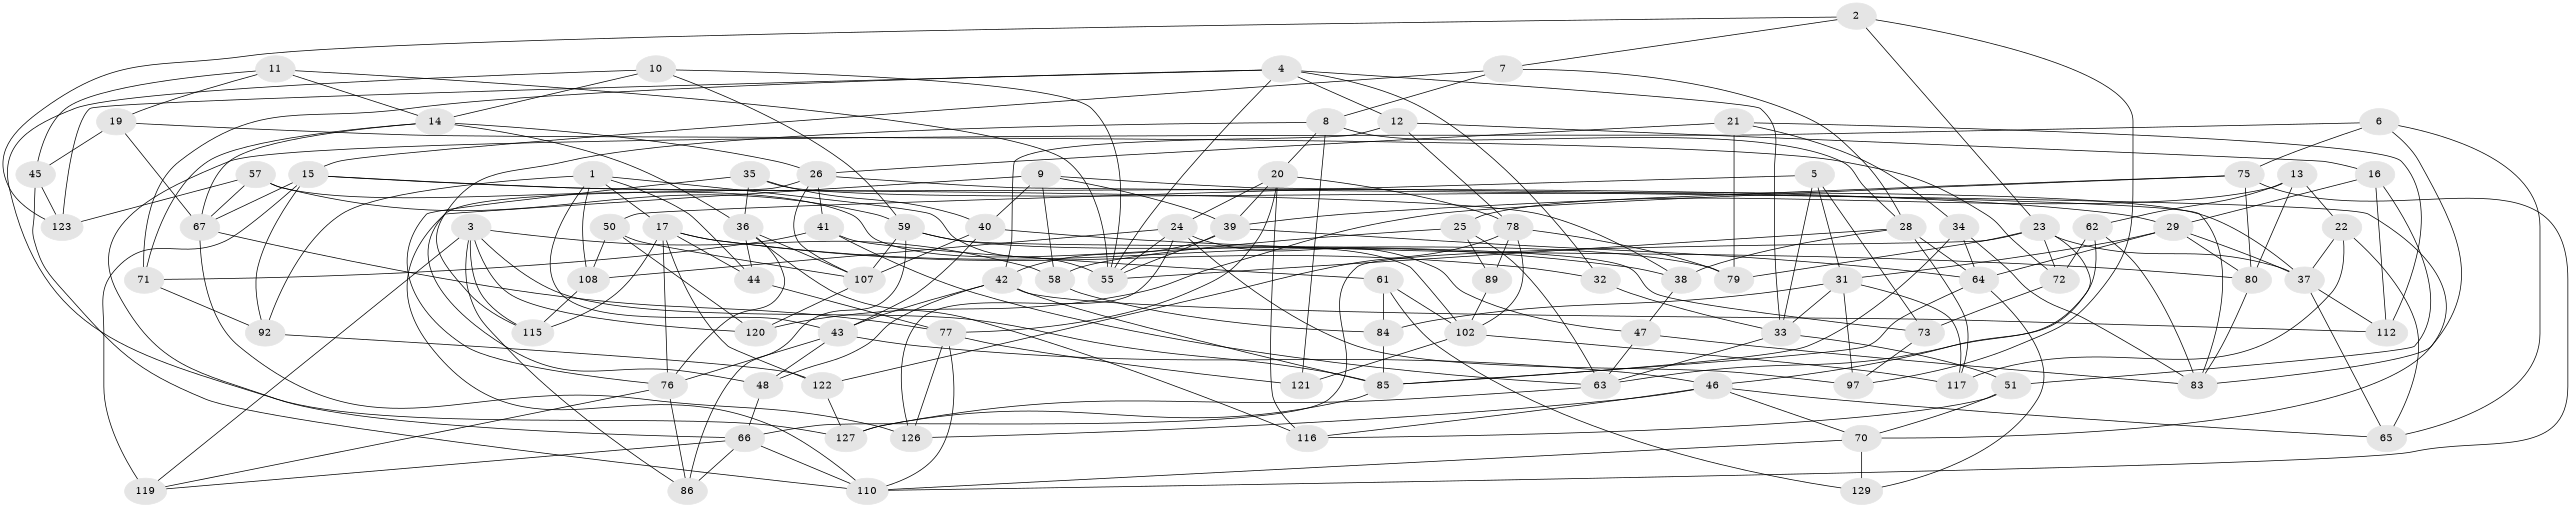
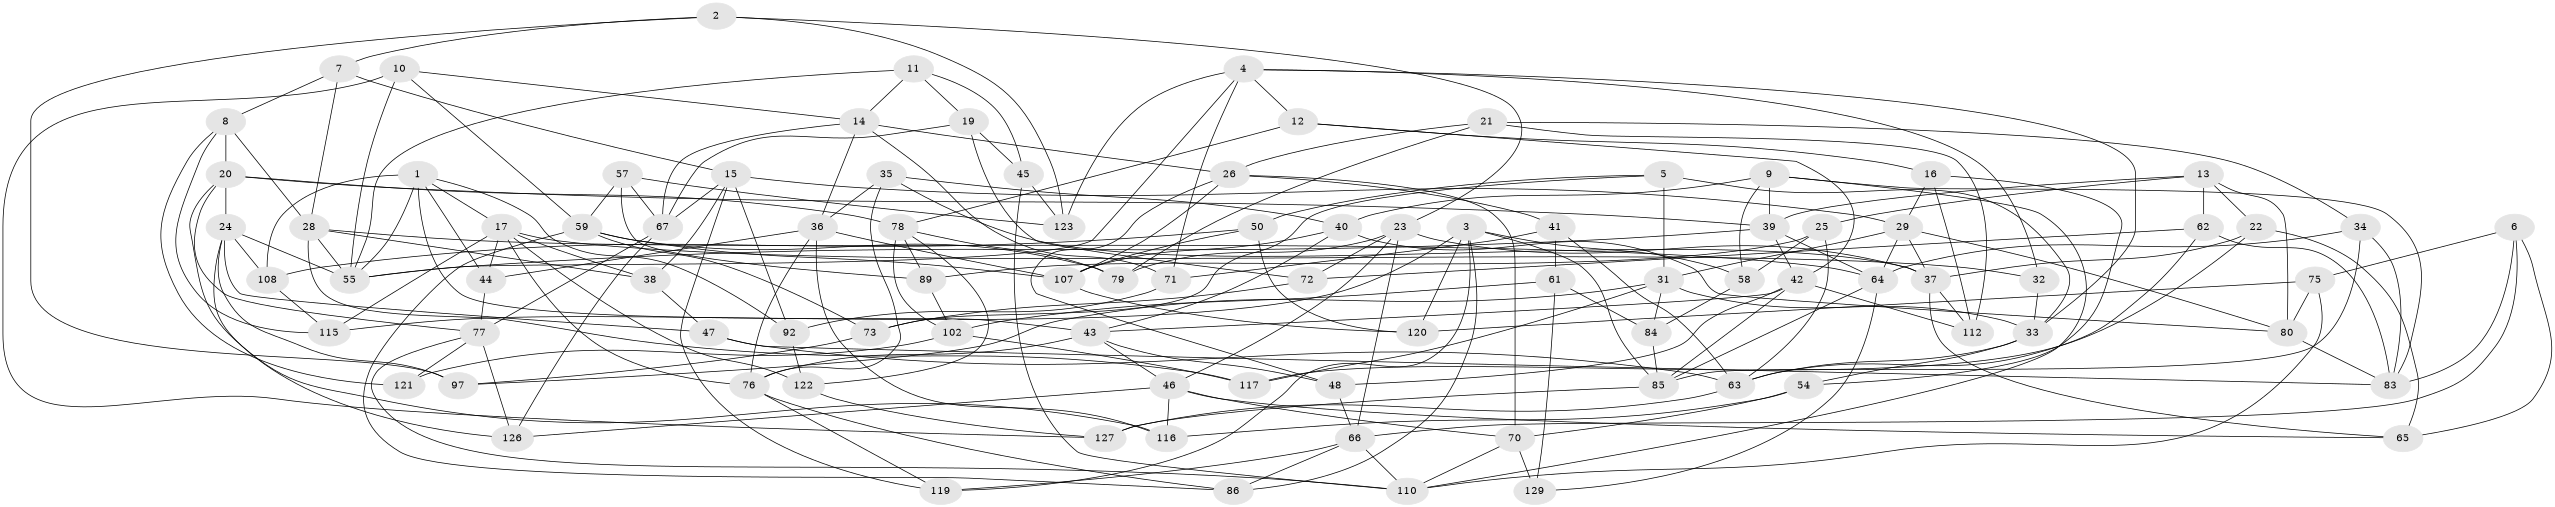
edge "75" -- "39": now "13" -- "39"
edge "57" -- "102": now "57" -- "89"
node "51": label "51" -> "54"
